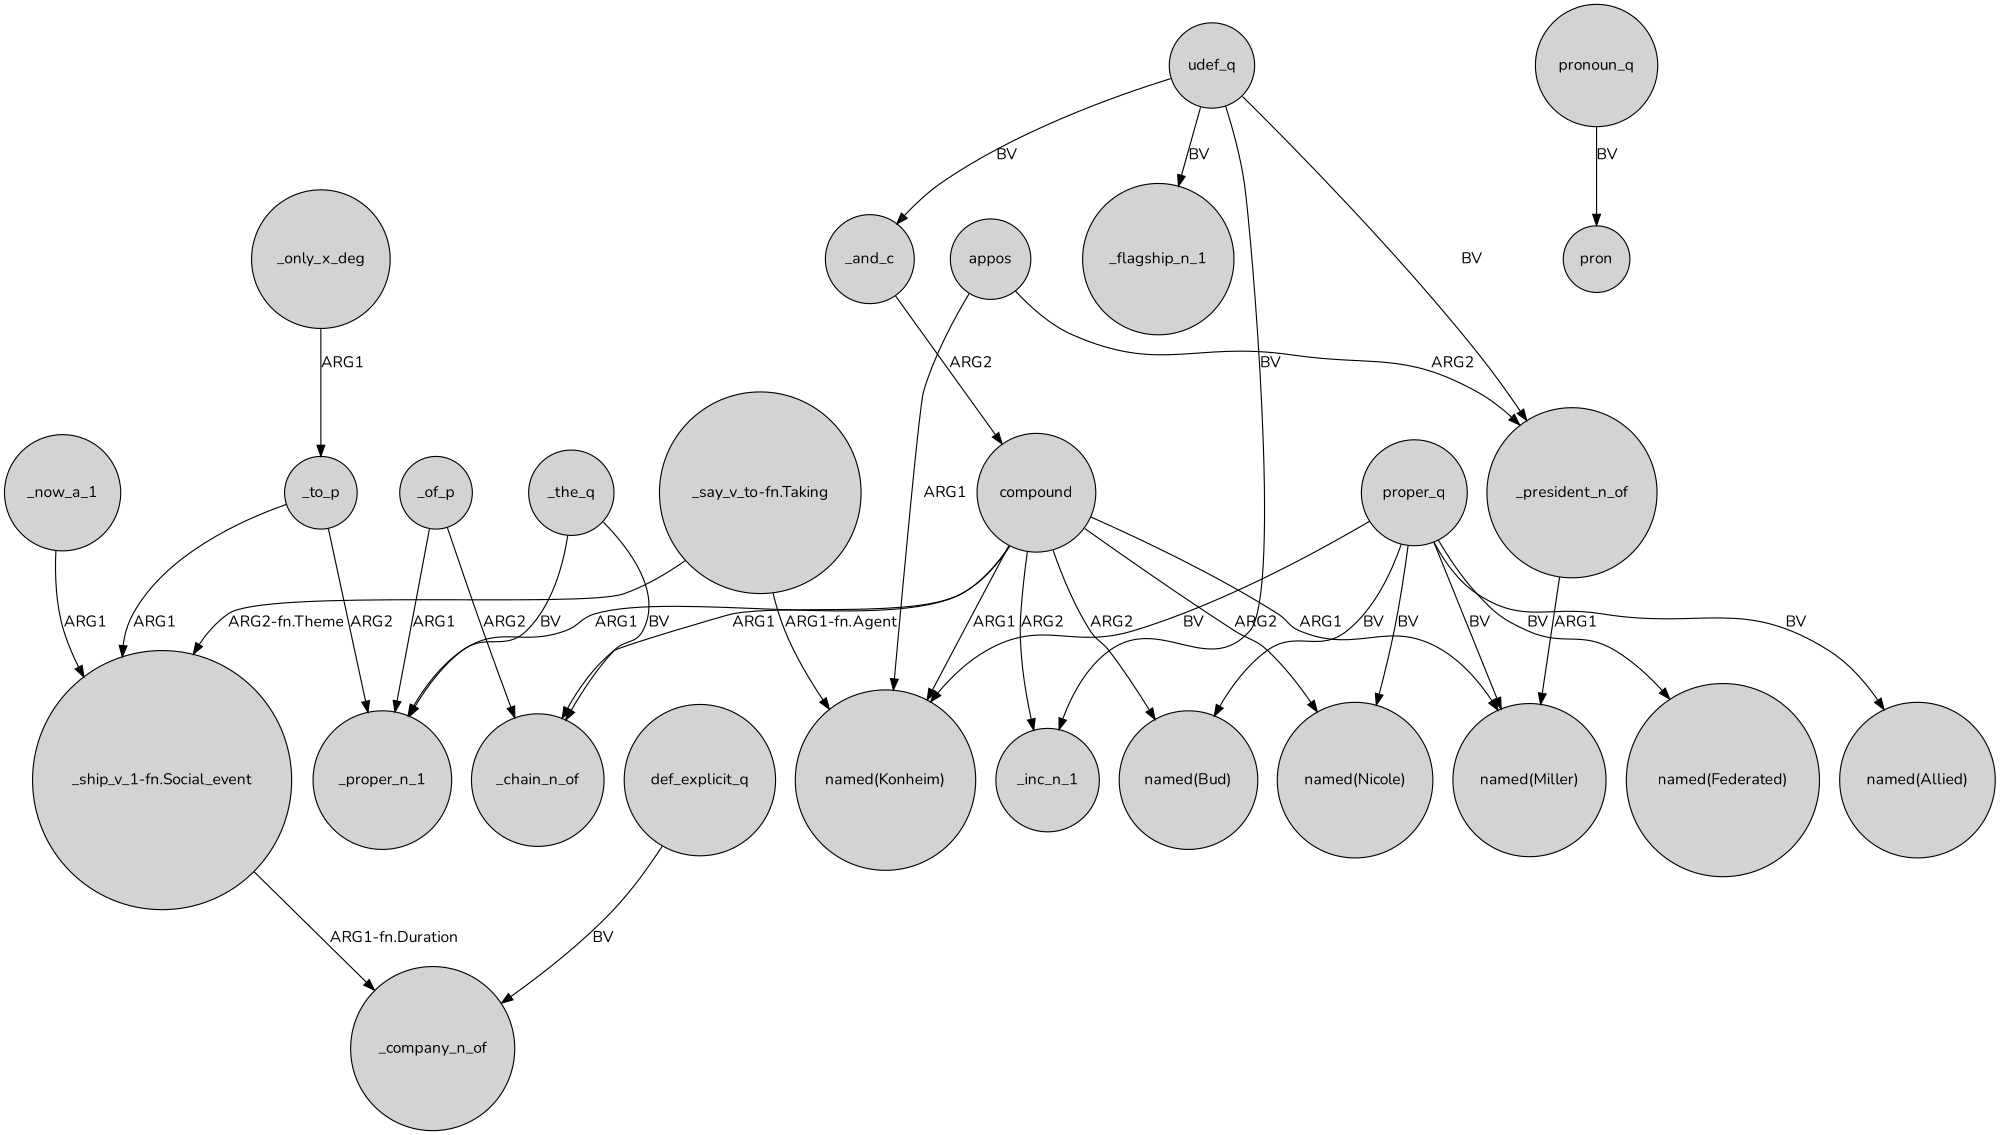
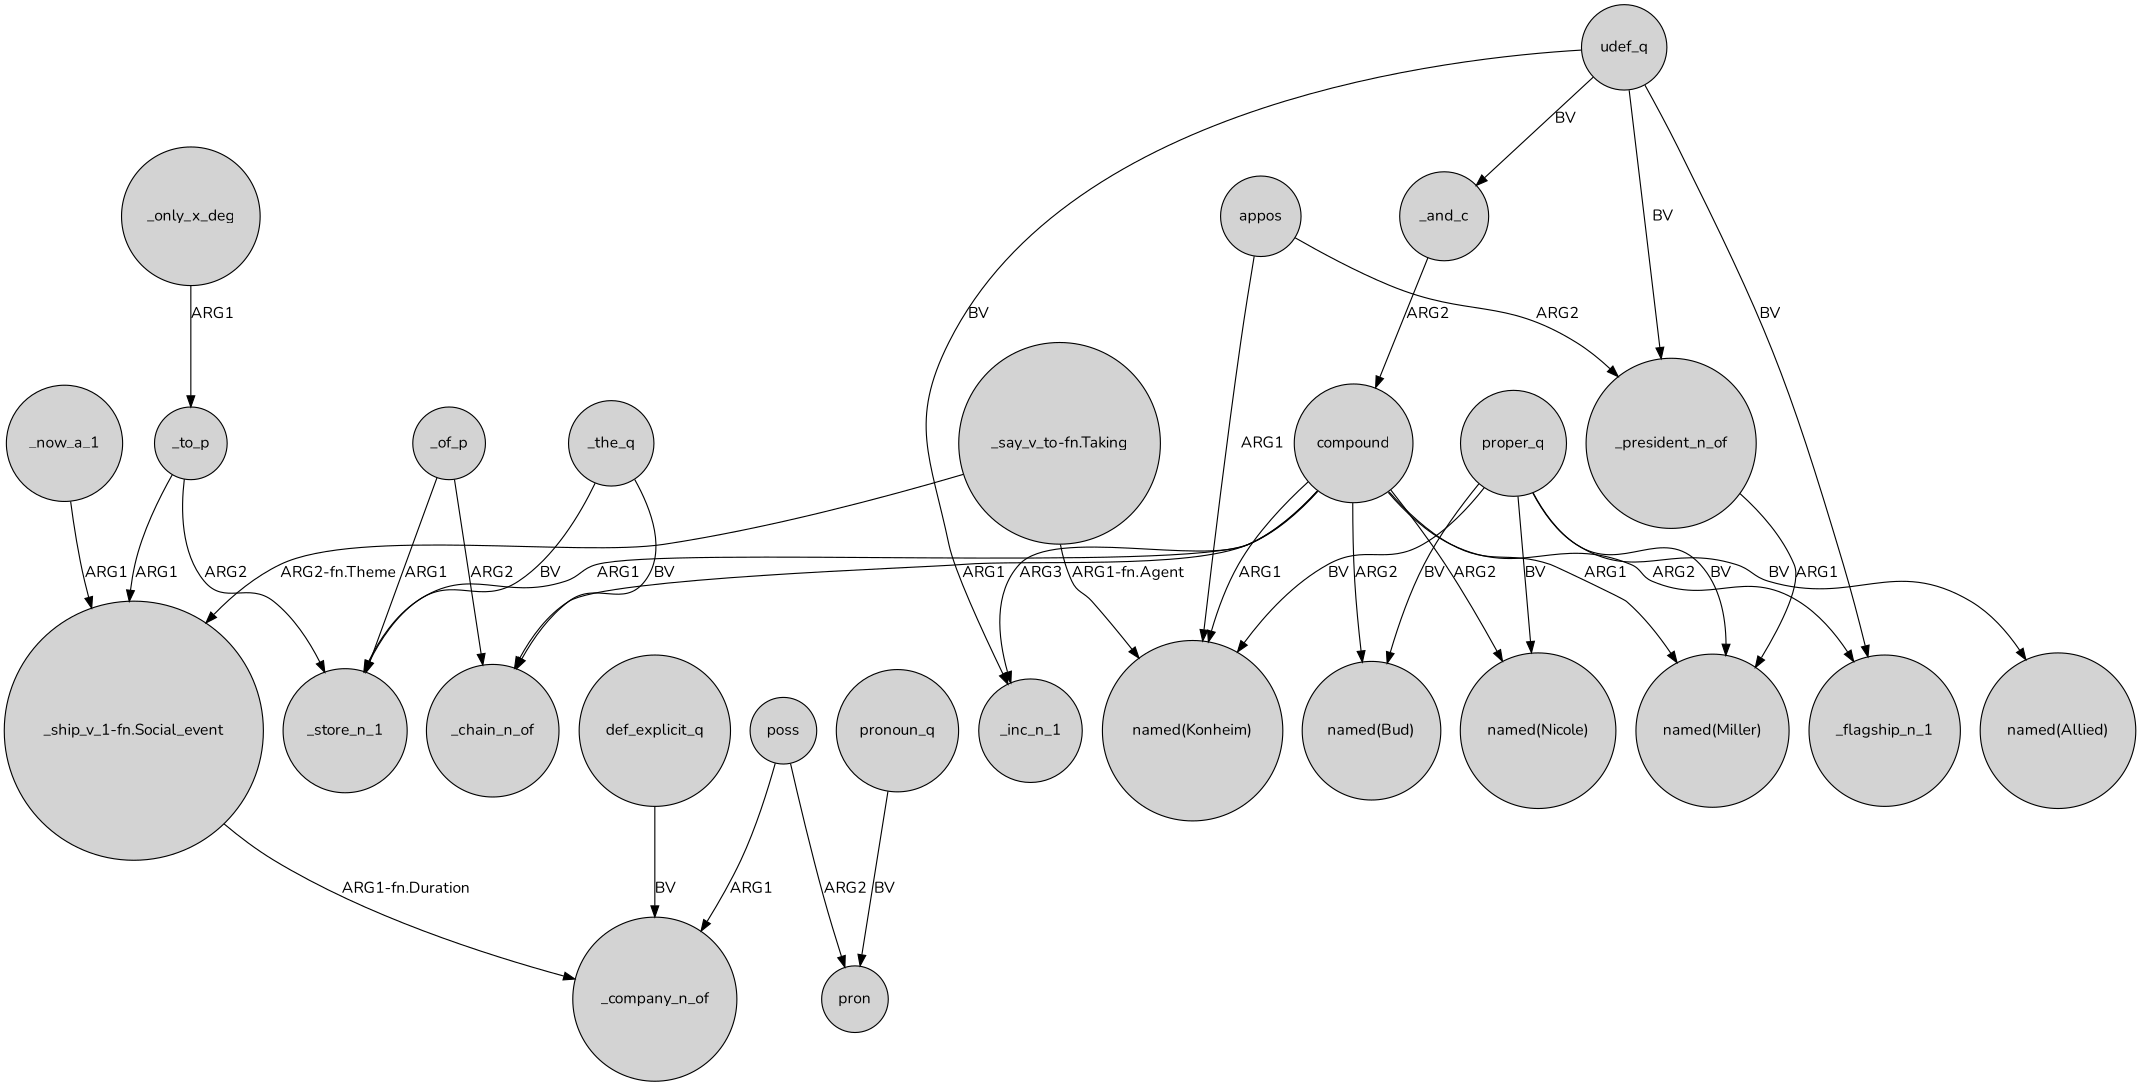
edge "compound" -> "_flagship_n_1": added, label "ARG2"
edge "compound" -> "_inc_n_1": label "ARG2" -> "ARG3"
node "poss": added
node "_proper_n_1": label "_proper_n_1" -> "_store_n_1"
node "named(Federated)": removed
